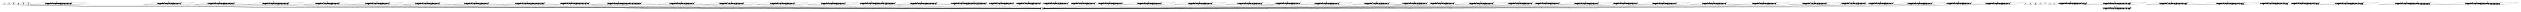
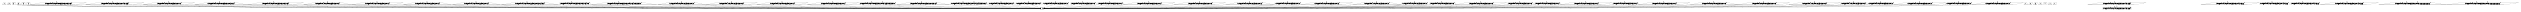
node "_StringAttribute[StringValue:0x836f800328000430783537]": added
node "_StringAttribute[StringValue:0x836f800328000430783663]": removed
node "_StringAttribute[StringValue:0x836f800328000430783637]": removed
